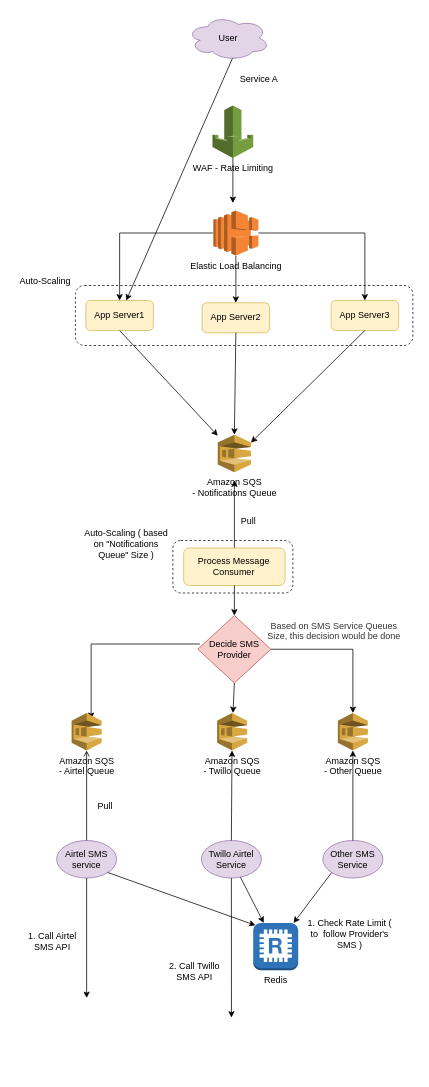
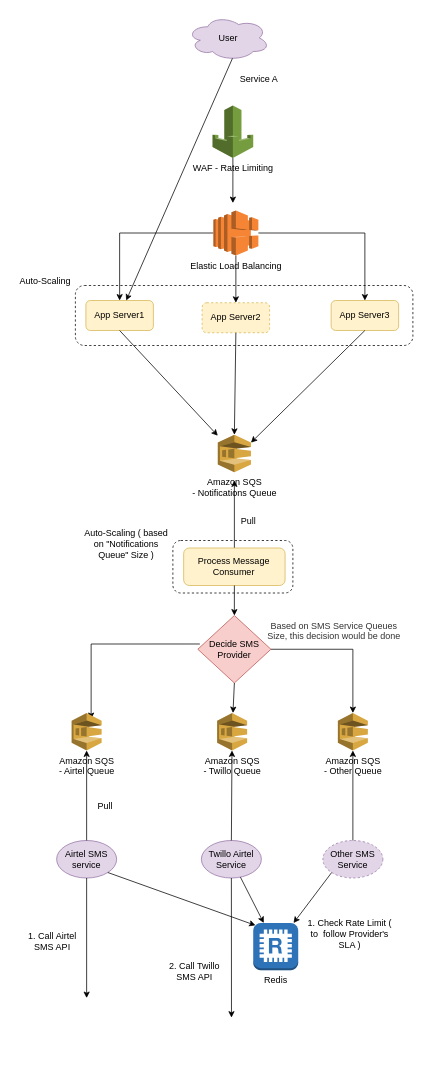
node "App Server2": style solid -> dashed
edge "Airtel SMS service" -> "Amazon SQS - Airtel Queue": arrowhead open -> classic
node "Other SMS Service": style solid -> dashed
node "1. Check Rate Limit ( to follow Provider's SMS )": label "1. Check Rate Limit ( to follow Provider's SMS )" -> "1. Check Rate Limit ( to follow Provider's SLA )"
